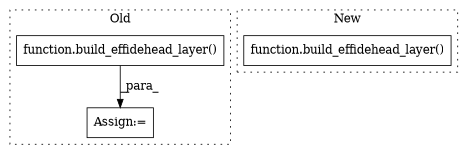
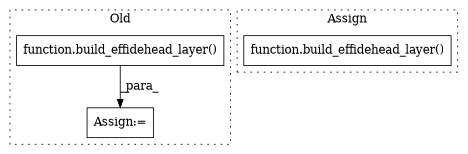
cluster "New": label "New" -> "Assign"
